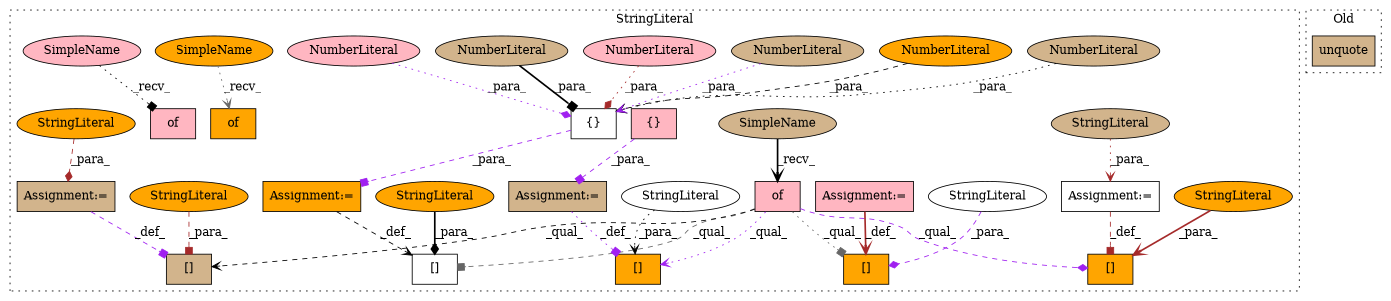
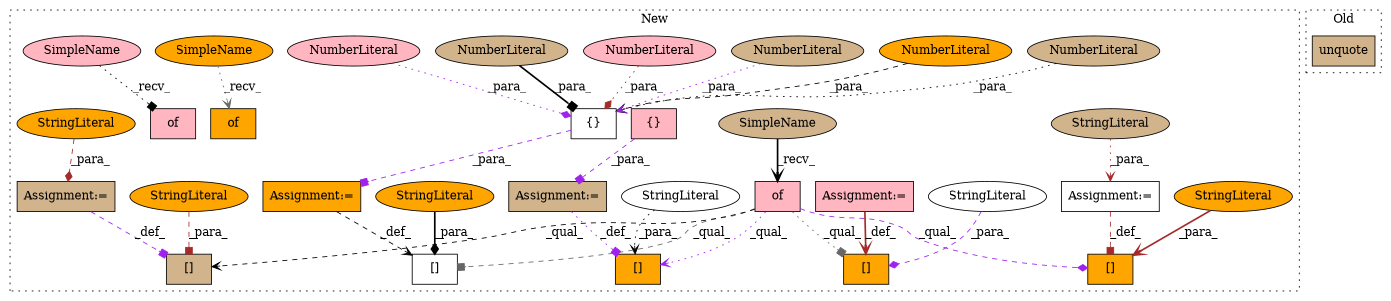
cluster "StringLiteral": label "StringLiteral" -> "New"
